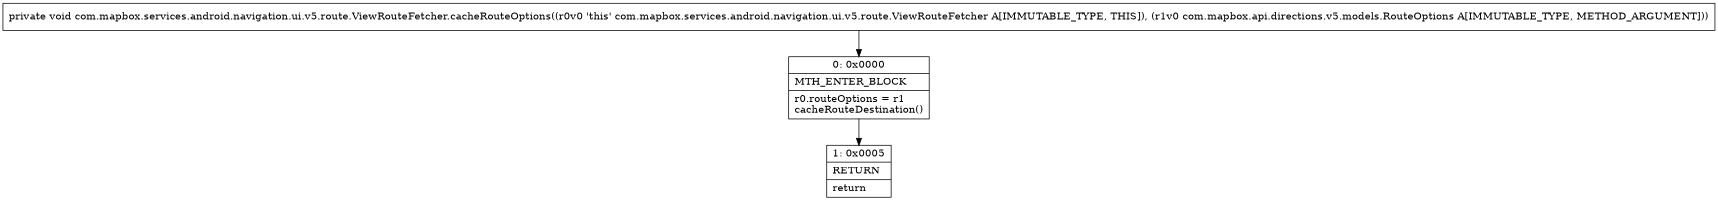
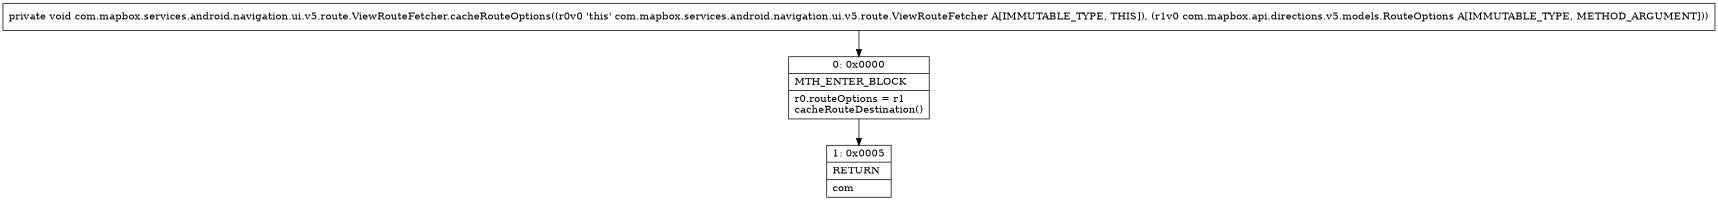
node "1: 0x0005": text "return" -> "com"
